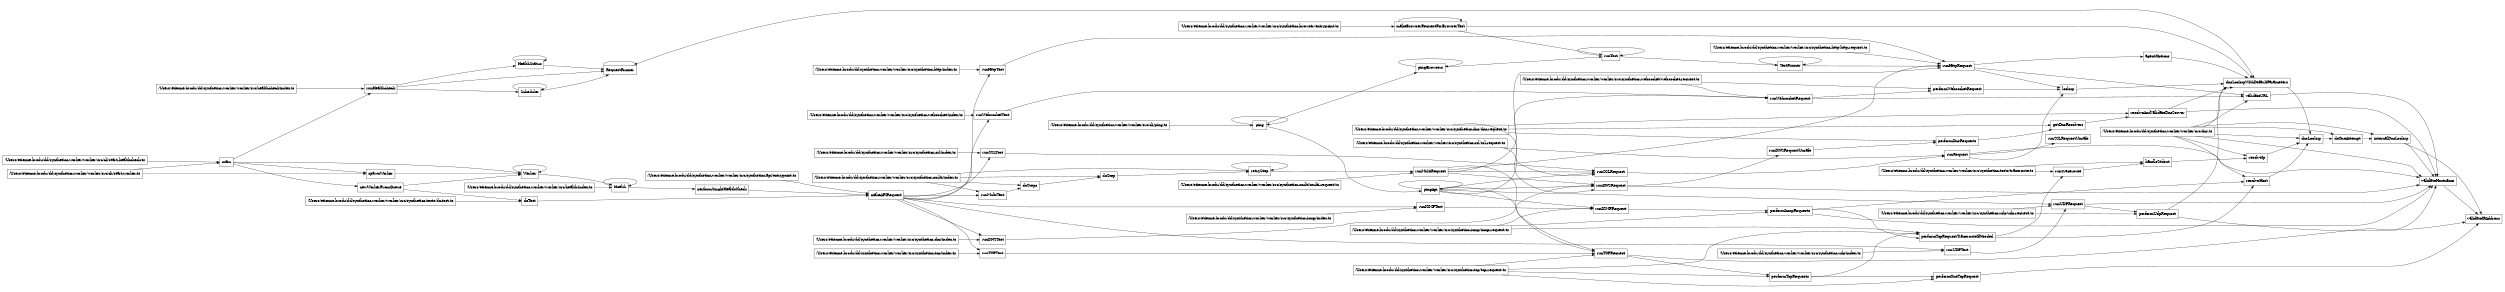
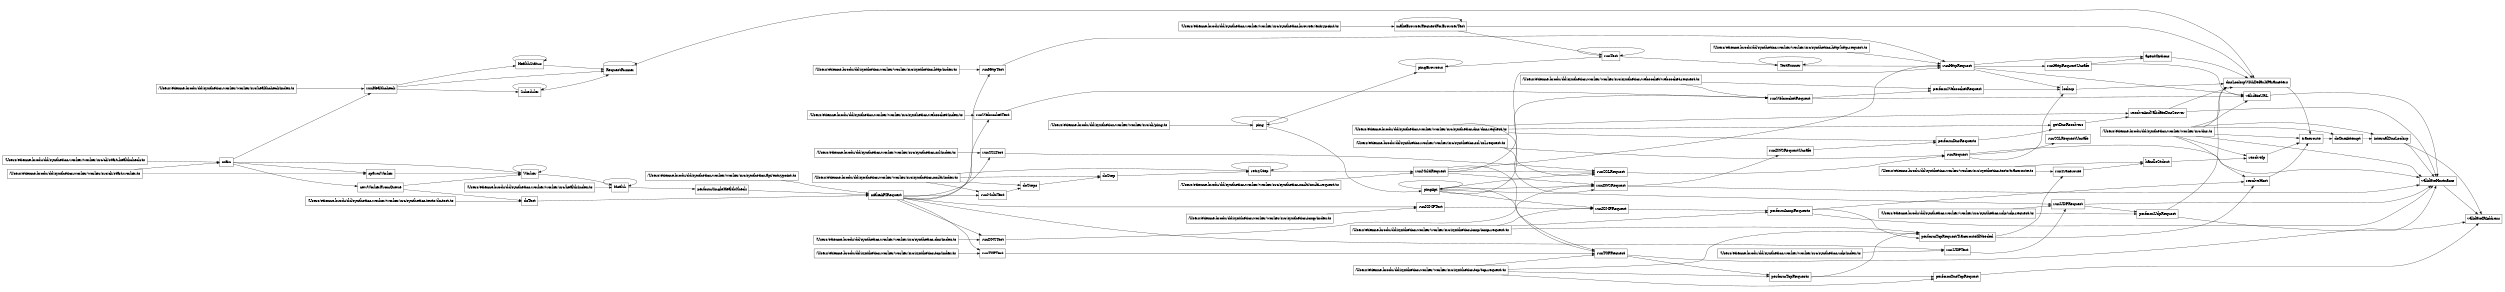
node "runHttpRequestUnsafe": added
node "dnsLookup": label "dnsLookup" -> "traceroute"
